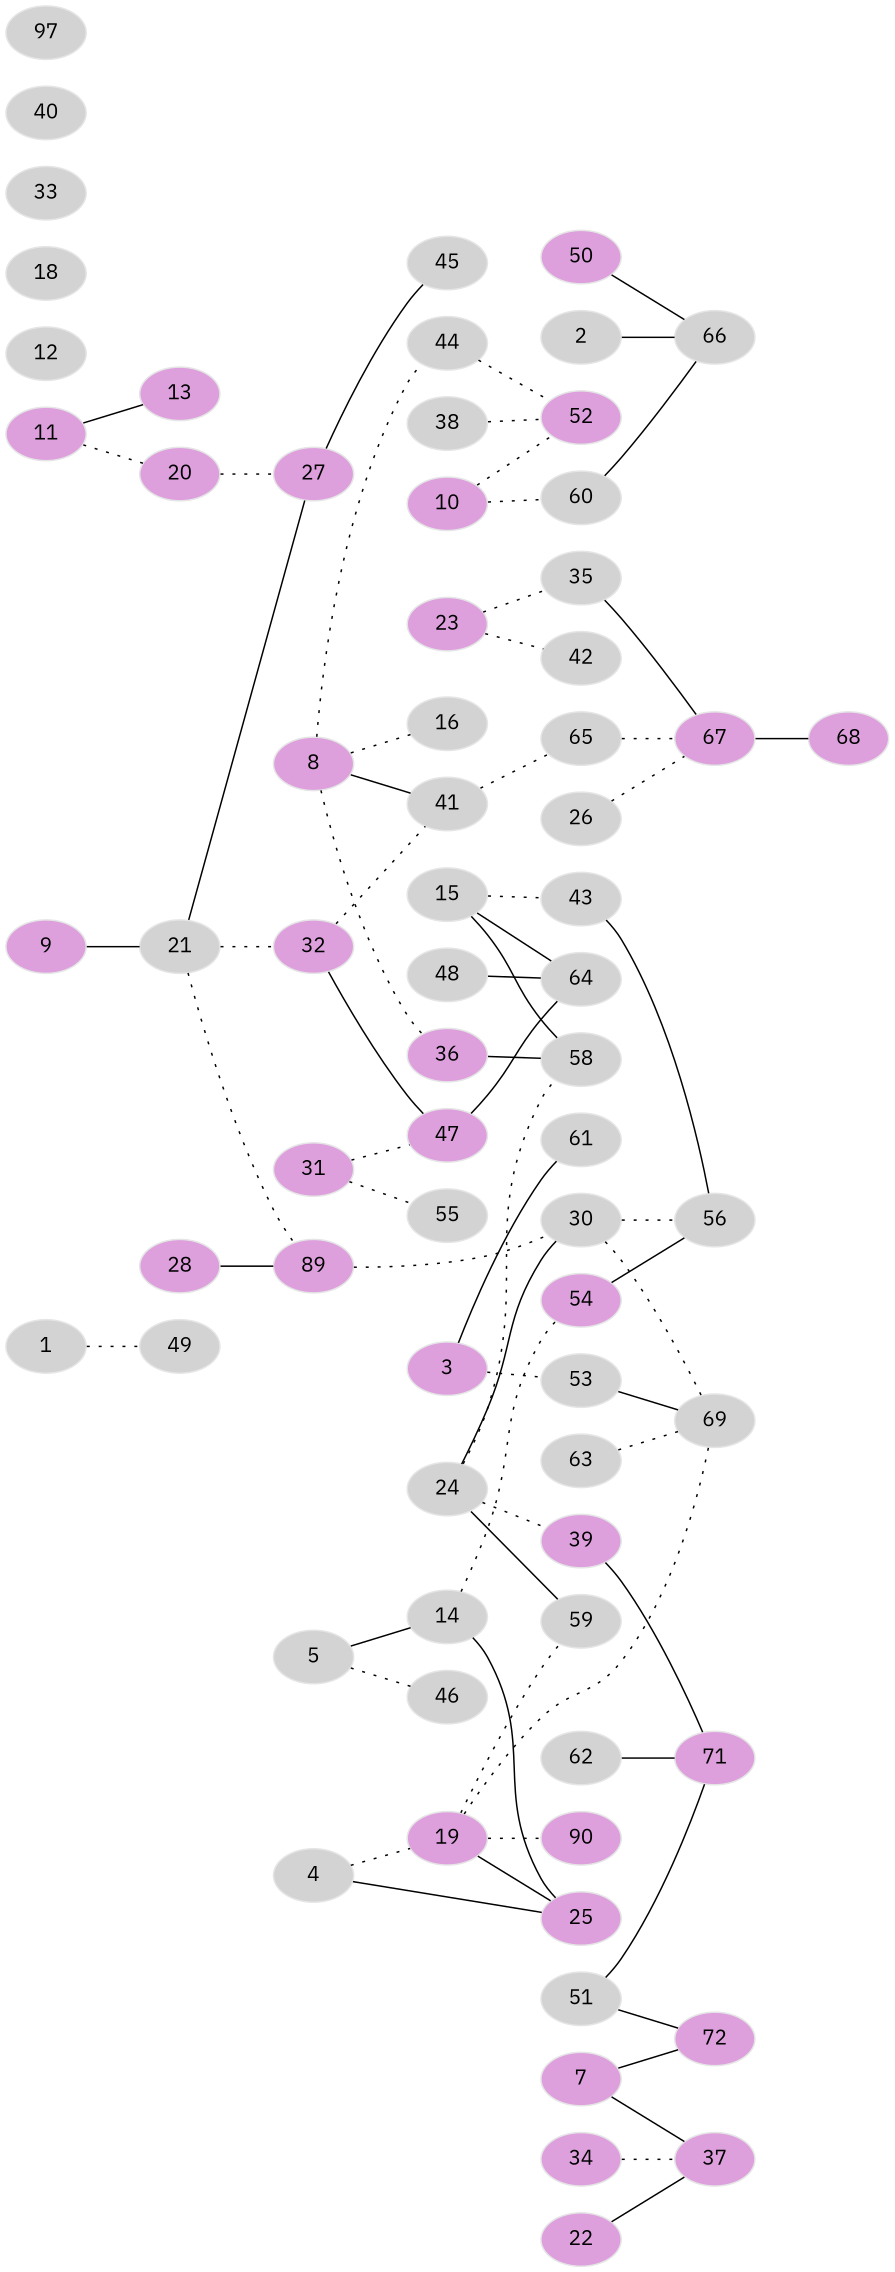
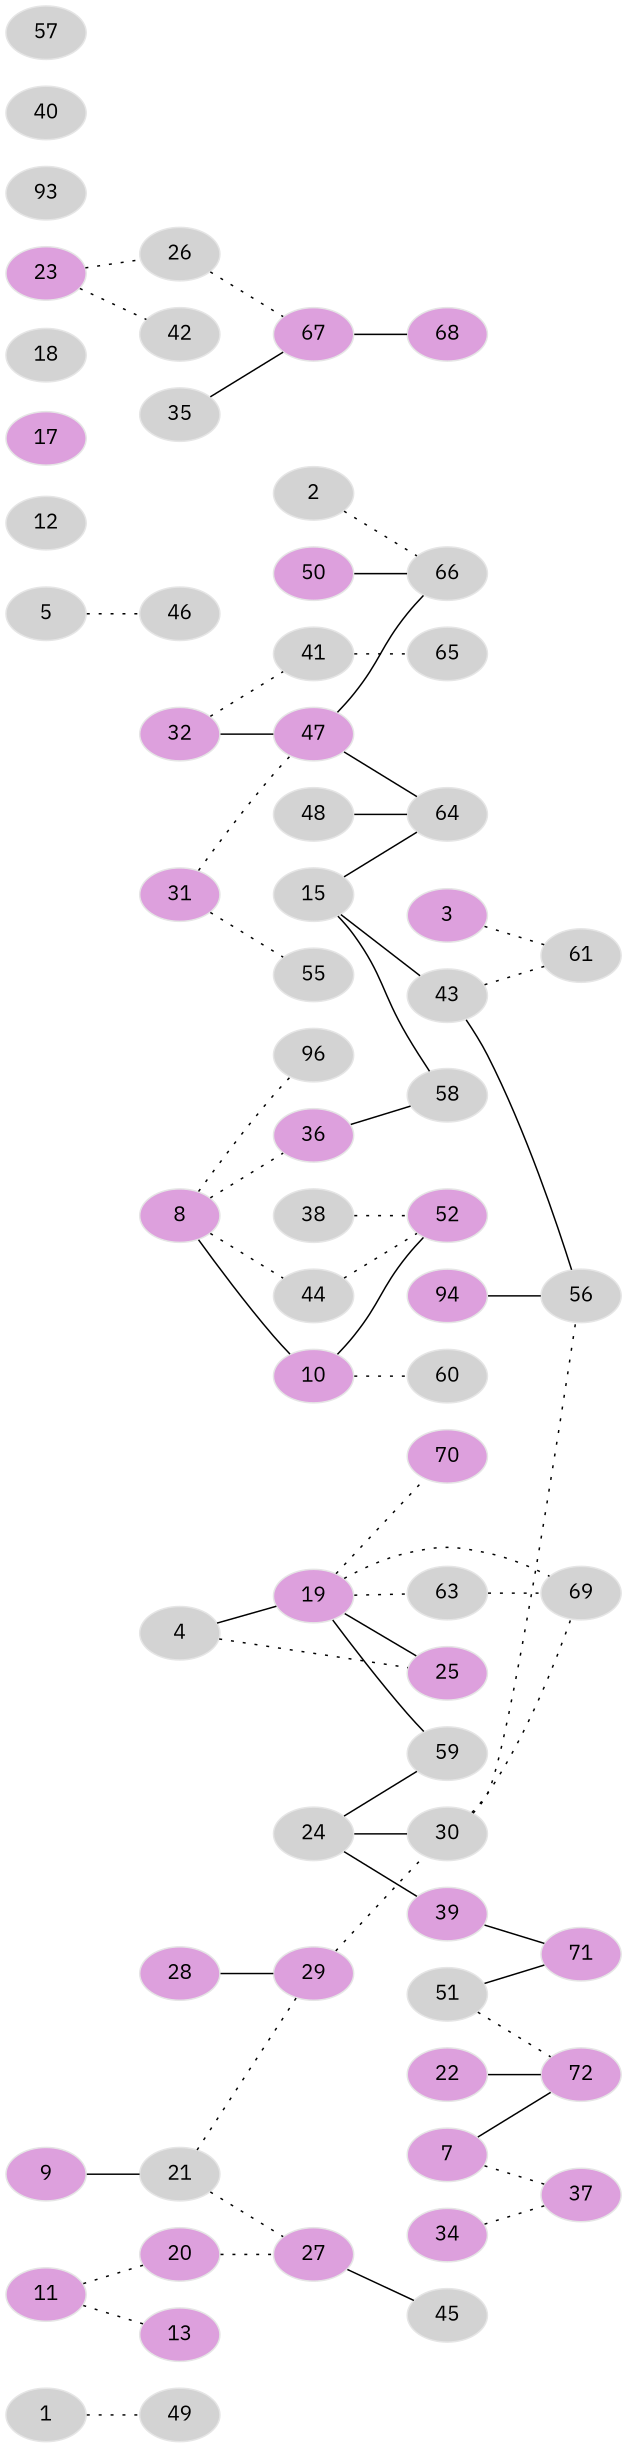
node "97": label "97" -> "57"
node "33": label "33" -> "93"
edge "2" -- "66": style solid -> dotted
edge "13" -- "11": style solid -> dotted
edge "66" -- "60": now "66" -- "47"
node "17": added
edge "52" -- "10": style dotted -> solid
edge "35" -- "23": now "26" -- "23"
edge "27" -- "21": style solid -> dotted
node "16": label "16" -> "96"
edge "65" -- "67": removed
edge "8" -- "41": now "8" -- "10"
edge "15" -- "43": style dotted -> solid
edge "21" -- "32": removed
edge "61" -- "43": added
node "89": label "89" -> "29"
edge "61" -- "3": style solid -> dotted
edge "58" -- "24": removed
node "54": label "54" -> "94"
node "53": removed
edge "24" -- "39": style dotted -> solid
edge "63" -- "19": added
node "14": removed
edge "59" -- "19": style dotted -> solid
node "62": removed
node "90": label "90" -> "70"
edge "19" -- "4": style dotted -> solid
edge "4" -- "25": style solid -> dotted
edge "51" -- "72": style solid -> dotted
edge "7" -- "37": style solid -> dotted
edge "37" -- "22": now "72" -- "22"
